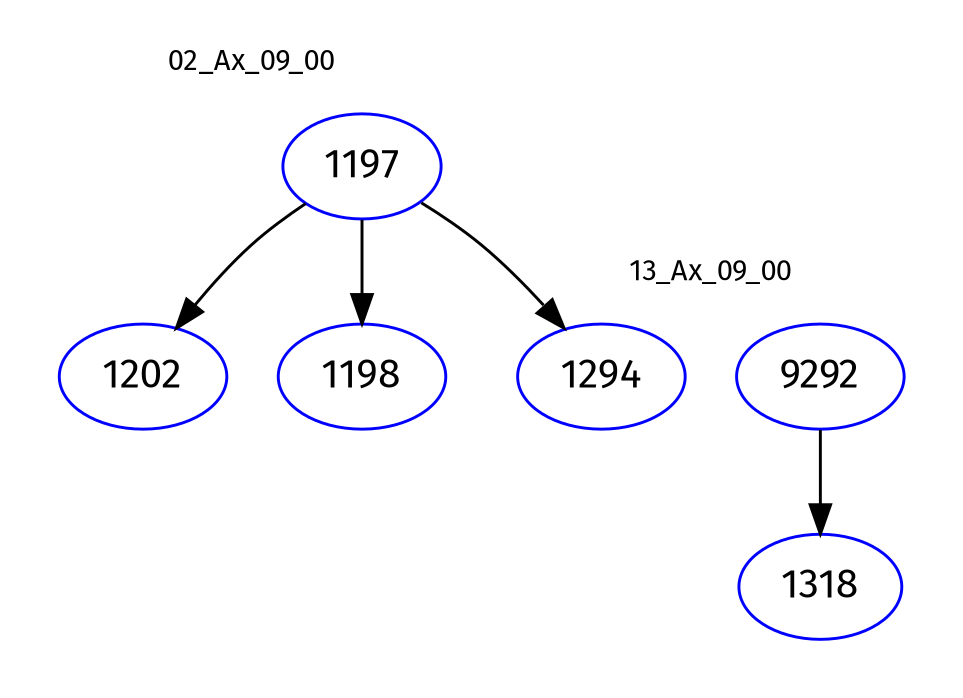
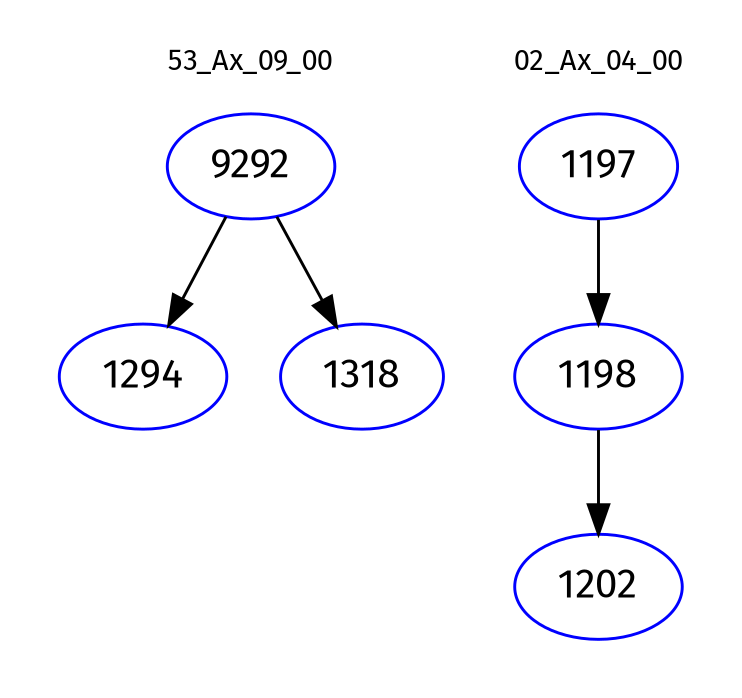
cluster "02_Ax_09_00": label "02_Ax_09_00" -> "02_Ax_04_00"
edge "1197" -> "1202": now "1198" -> "1202"
cluster "13_Ax_09_00": label "13_Ax_09_00" -> "53_Ax_09_00"
edge "1197" -> "1294": now "9292" -> "1294"
